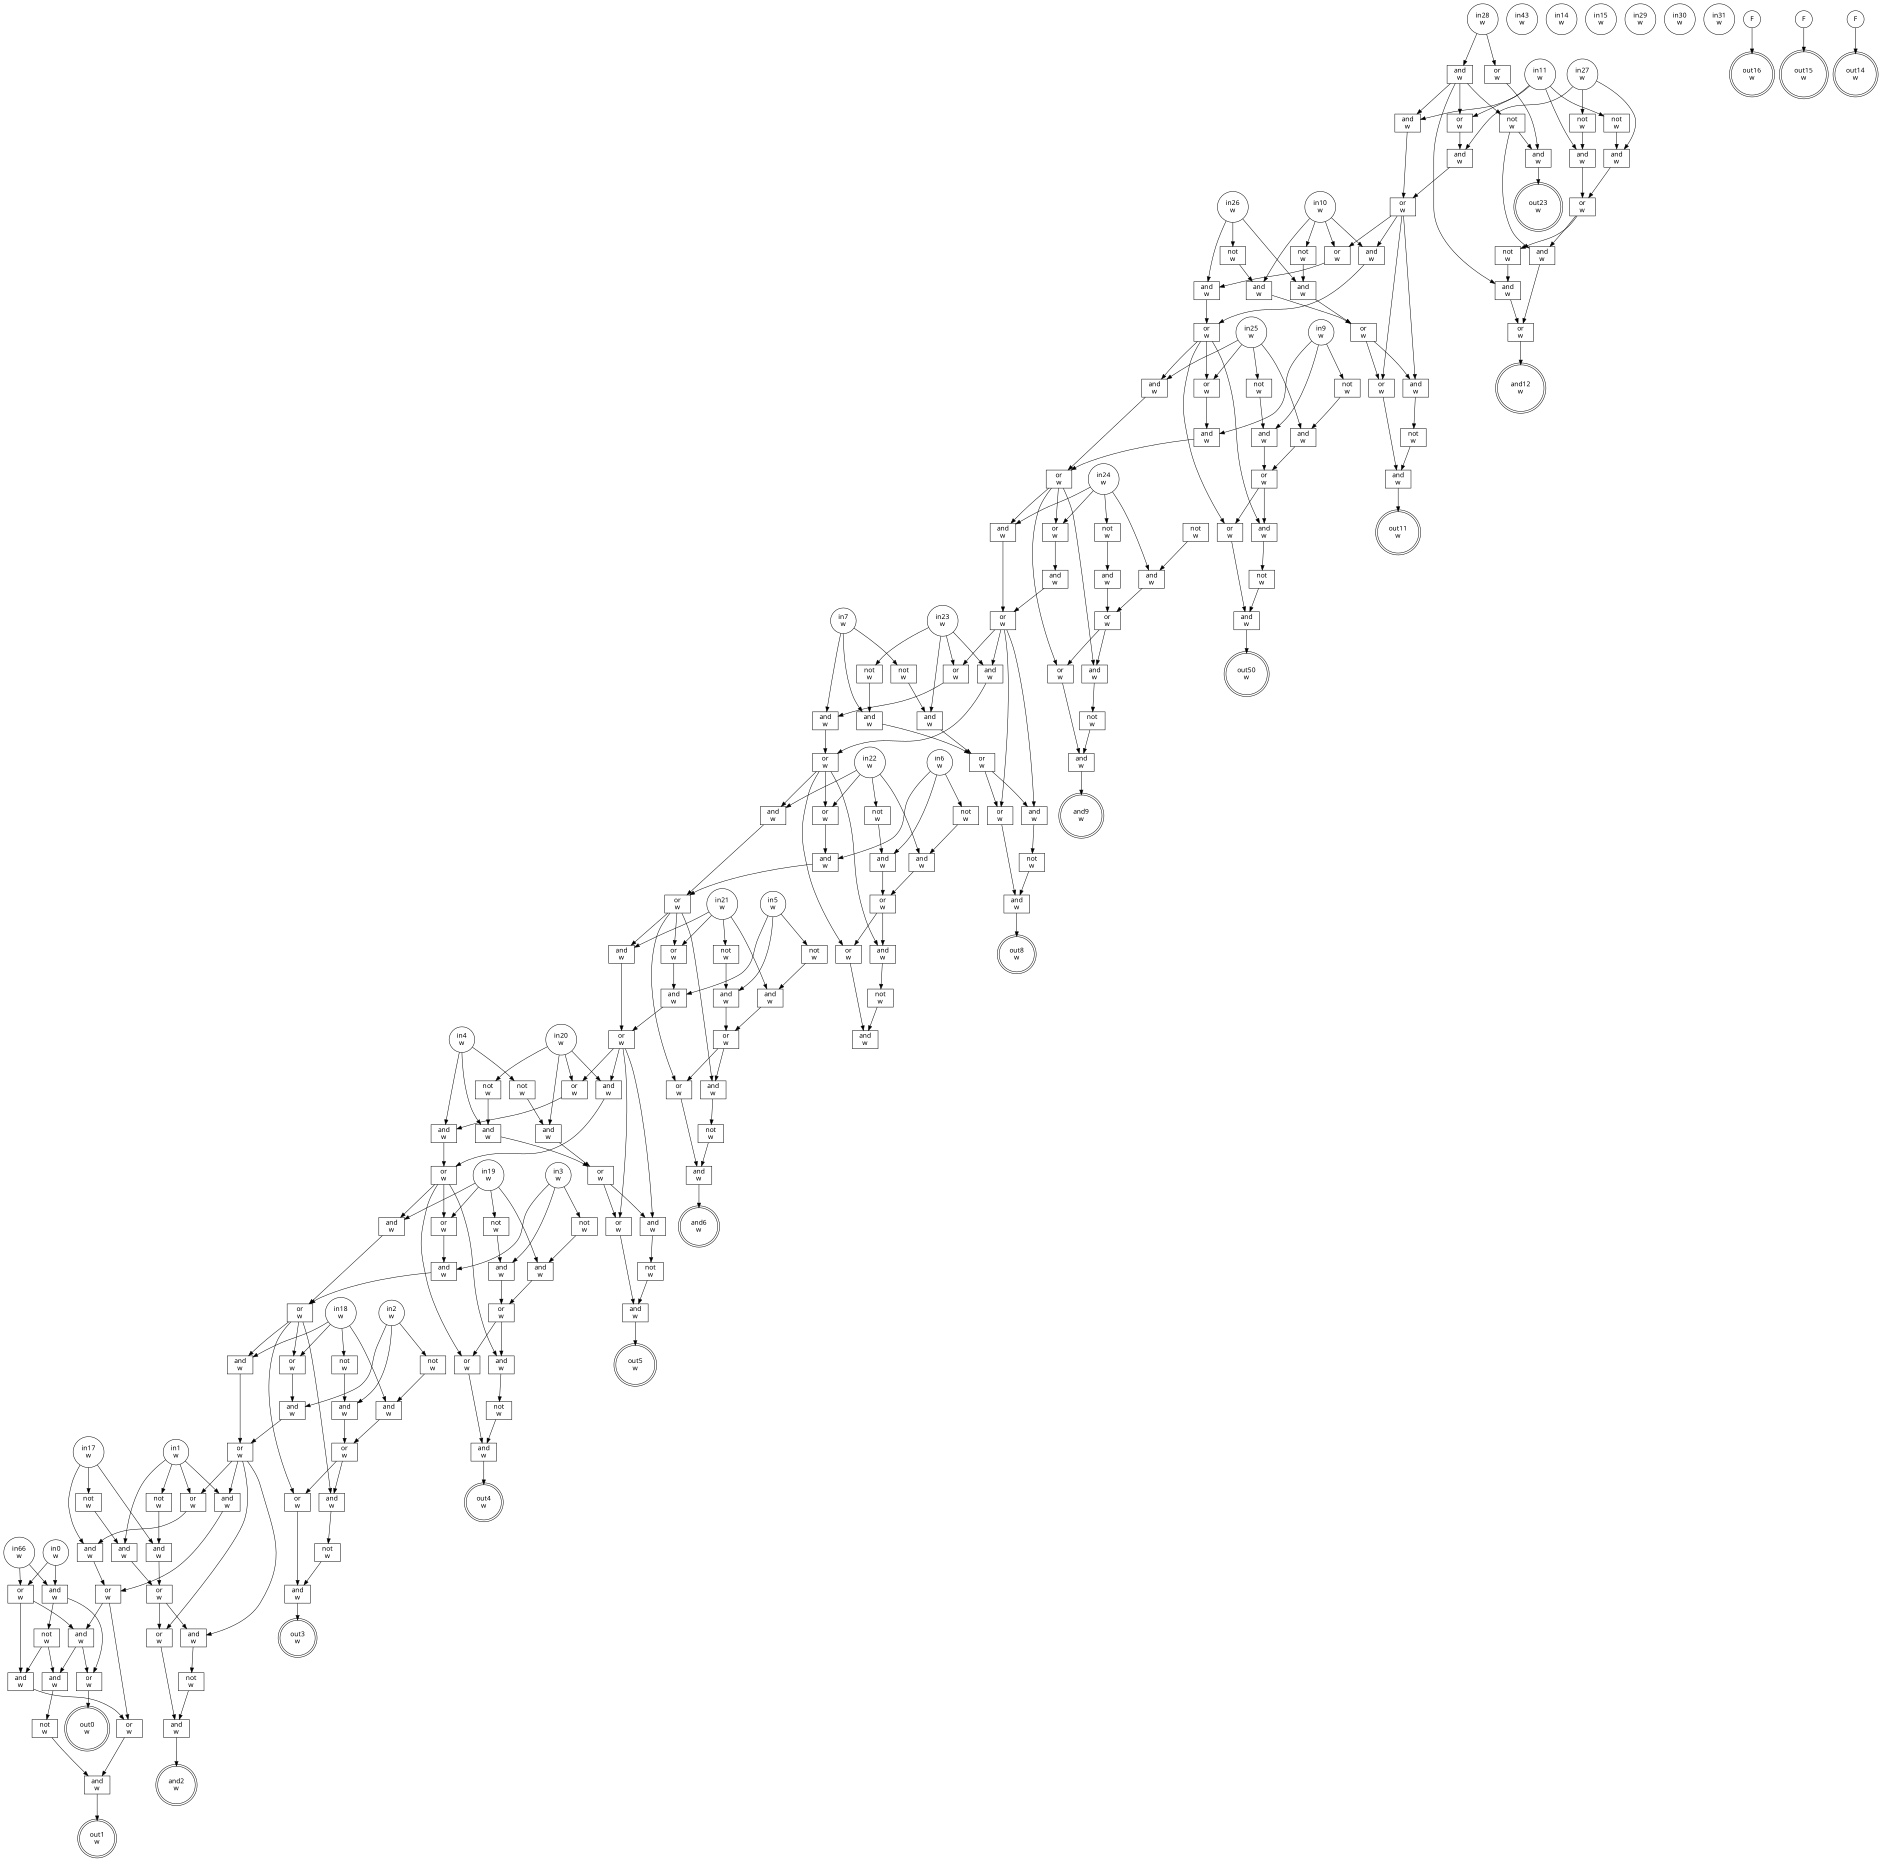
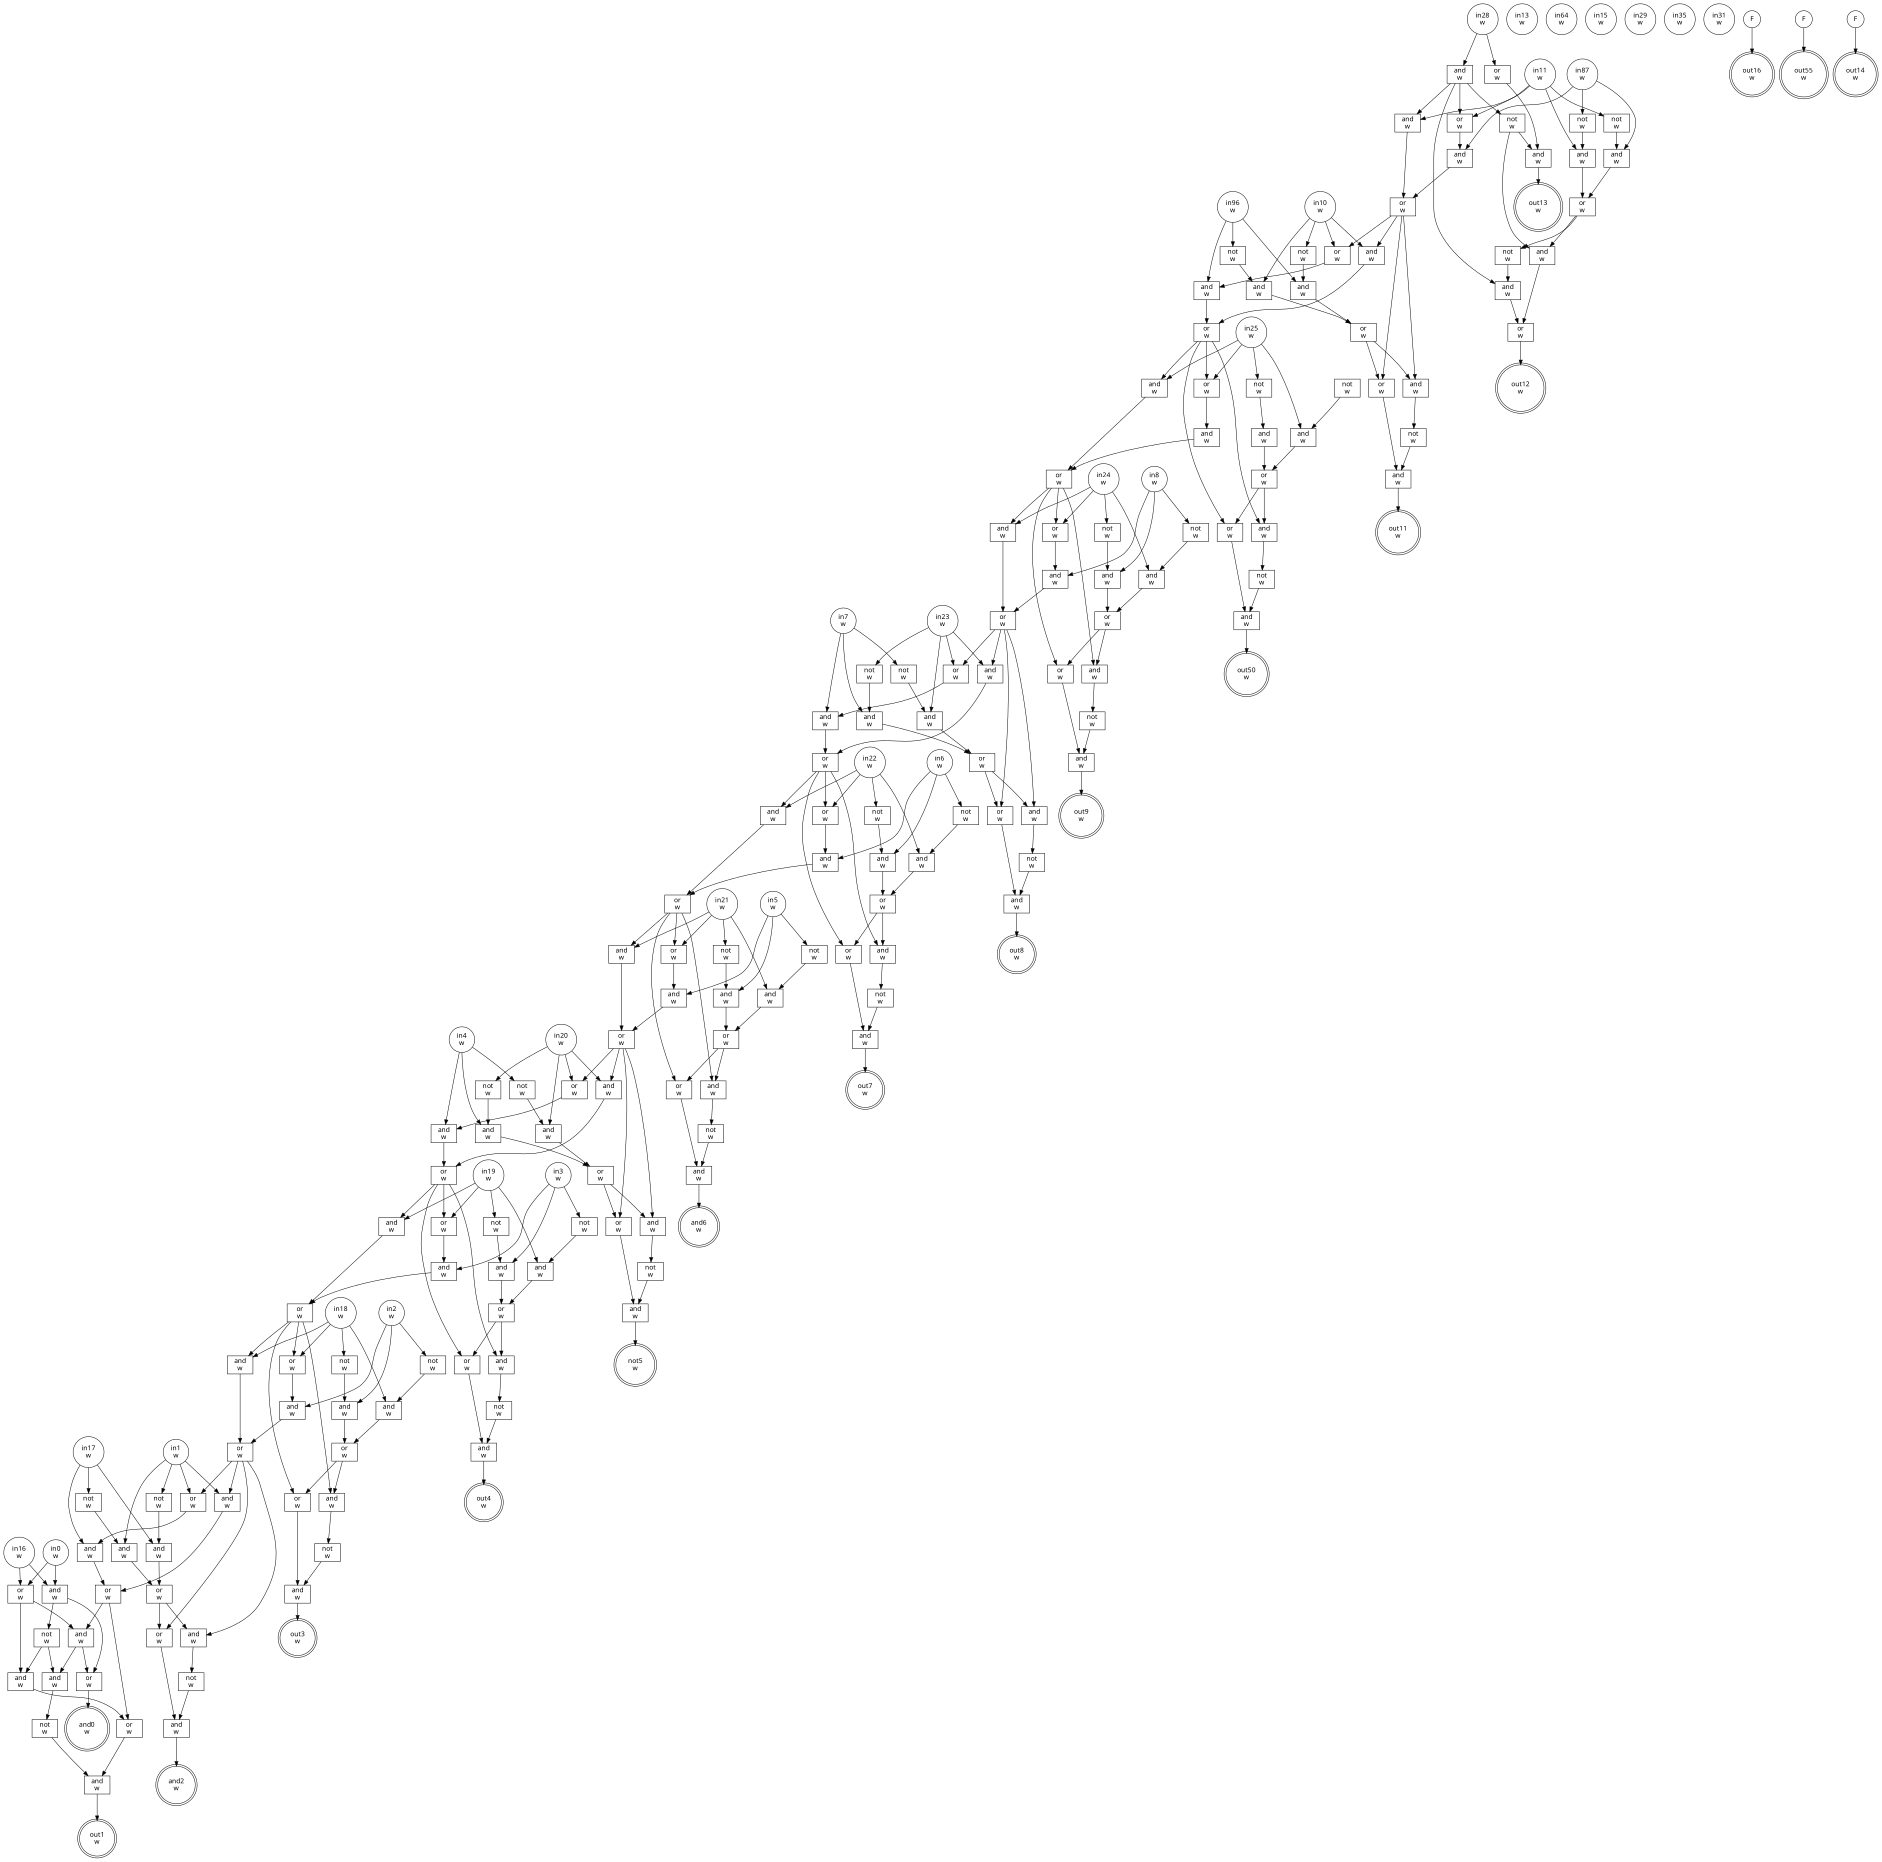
node "in43 w": label "in43 w" -> "in13 w"
node "in14 w": label "in14 w" -> "in64 w"
node "in30 w": label "in30 w" -> "in35 w"
node "in27 w": label "in27 w" -> "in87 w"
node "out15 w": label "out15 w" -> "out55 w"
node "in26 w": label "in26 w" -> "in96 w"
node "out23 w": label "out23 w" -> "out13 w"
node "in9 w": removed
node "and12 w": label "and12 w" -> "out12 w"
node "in8 w": added
node "and9 w": label "and9 w" -> "out9 w"
node "out7 w": added
node "out5 w": label "out5 w" -> "not5 w"
node "in66 w": label "in66 w" -> "in16 w"
node "out0 w": label "out0 w" -> "and0 w"
